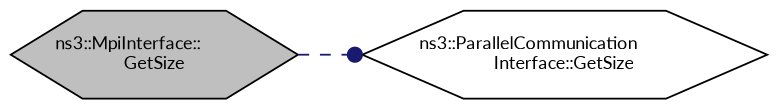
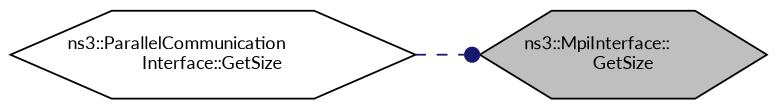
edge "ns3::MpiInterface:: GetSize" -> "ns3::ParallelCommunication Interface::GetSize": reversed
